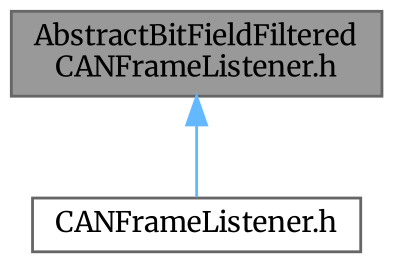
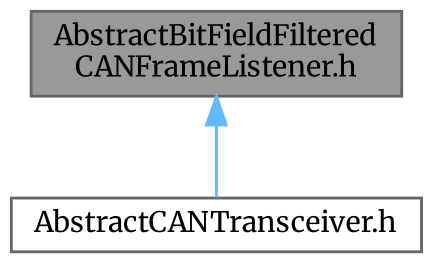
node "CANFrameListener.h": label "CANFrameListener.h" -> "AbstractCANTransceiver.h"
